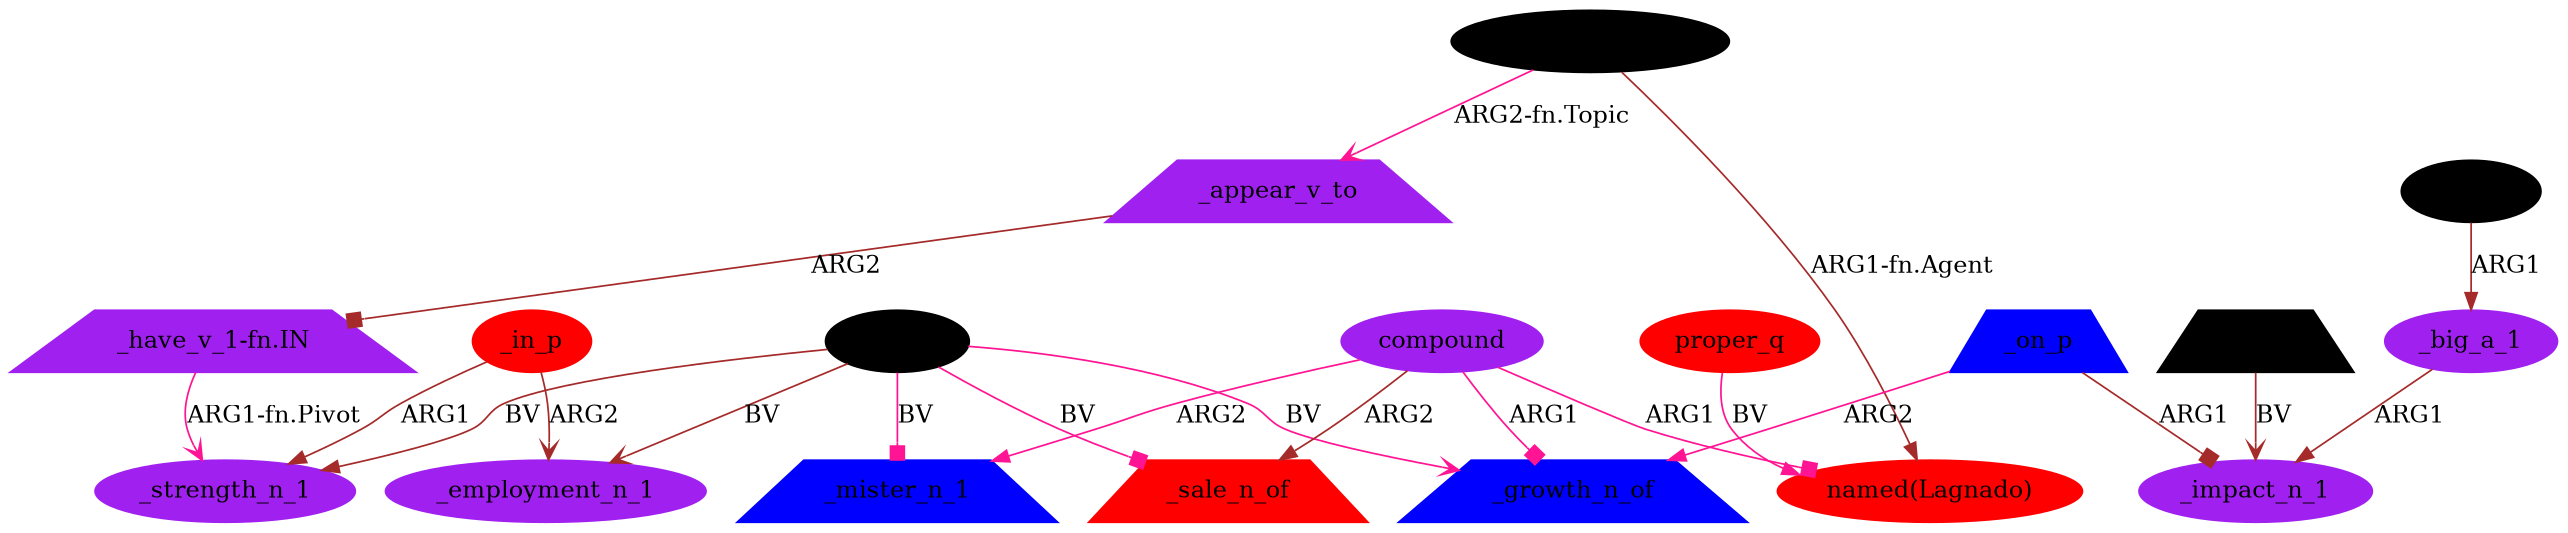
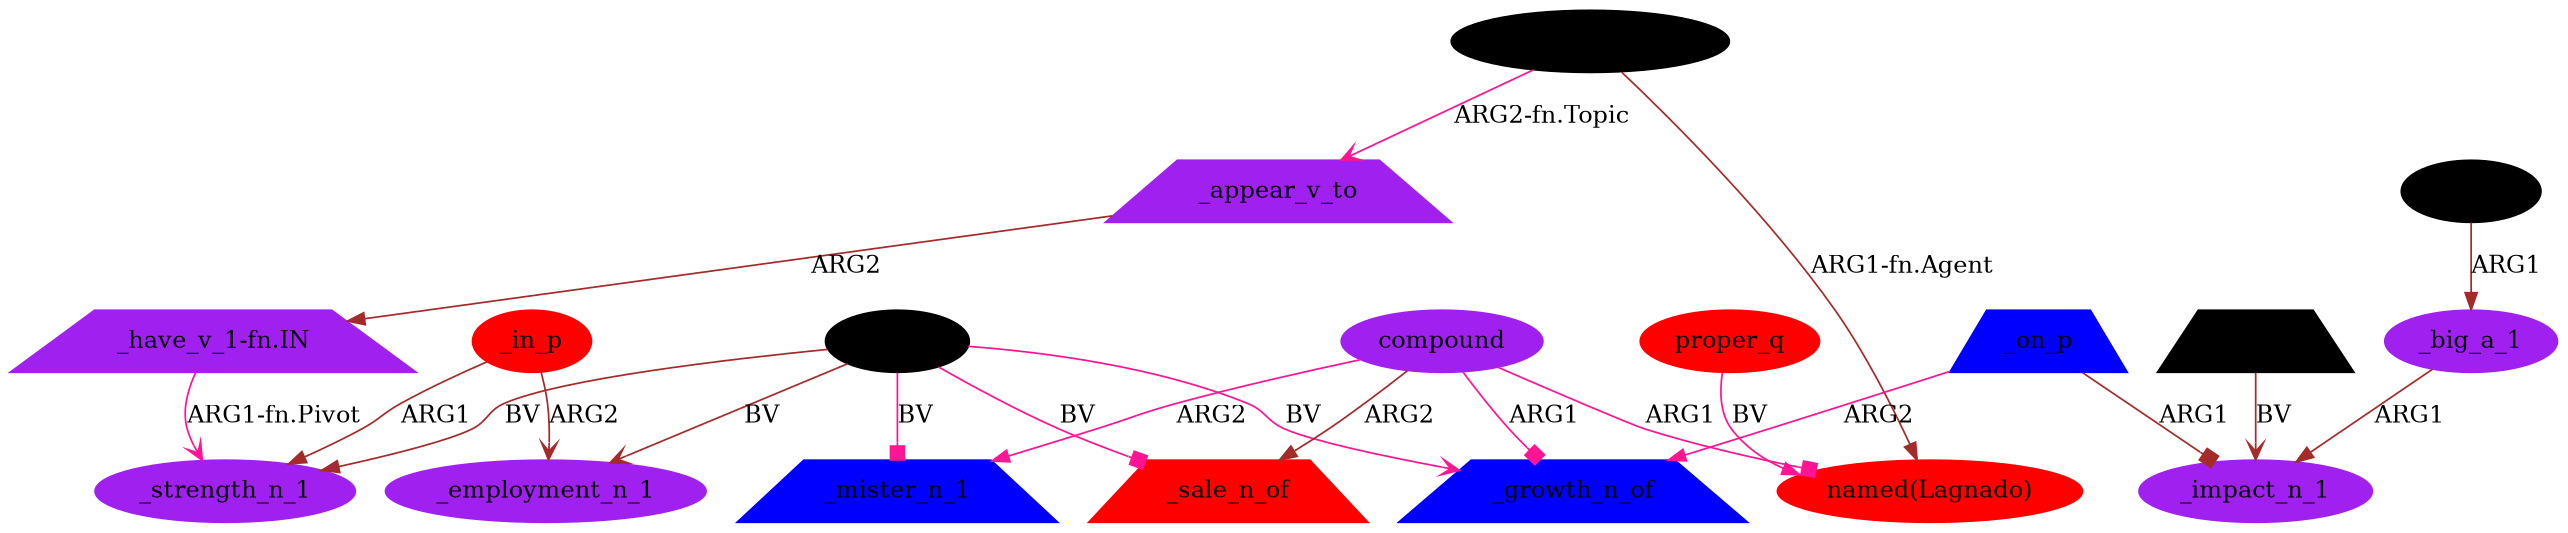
edge "_appear_v_to" -> "_have_v_1-fn.IN": arrowhead box -> normal
